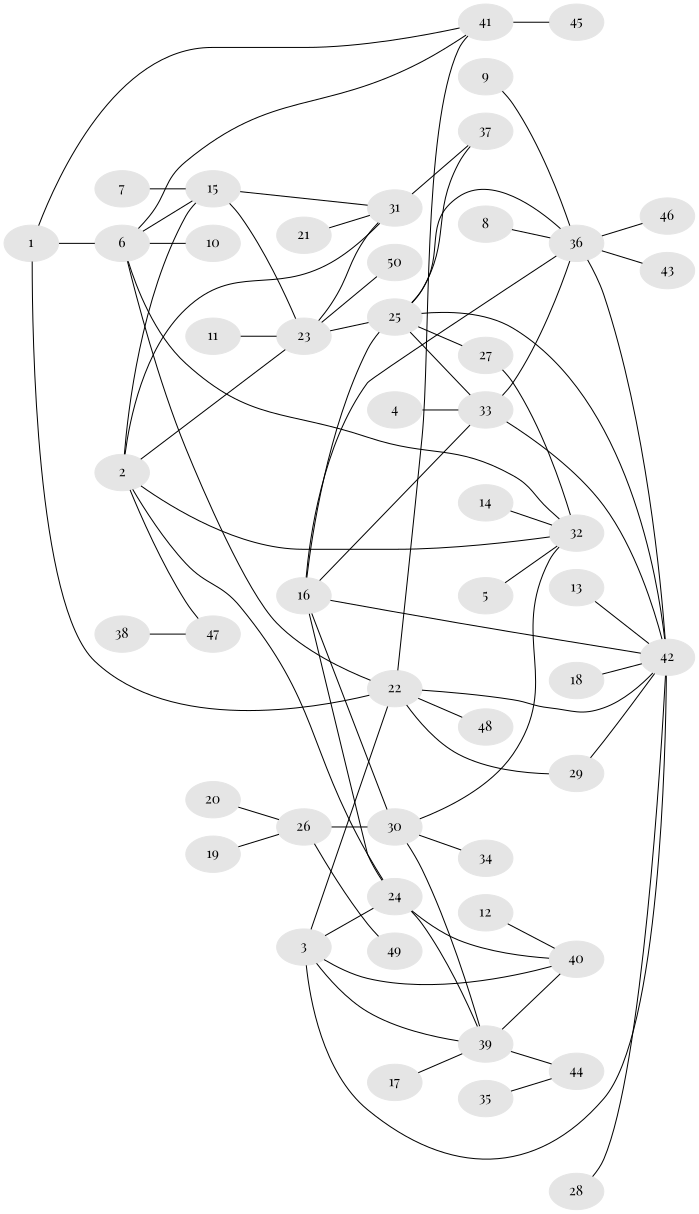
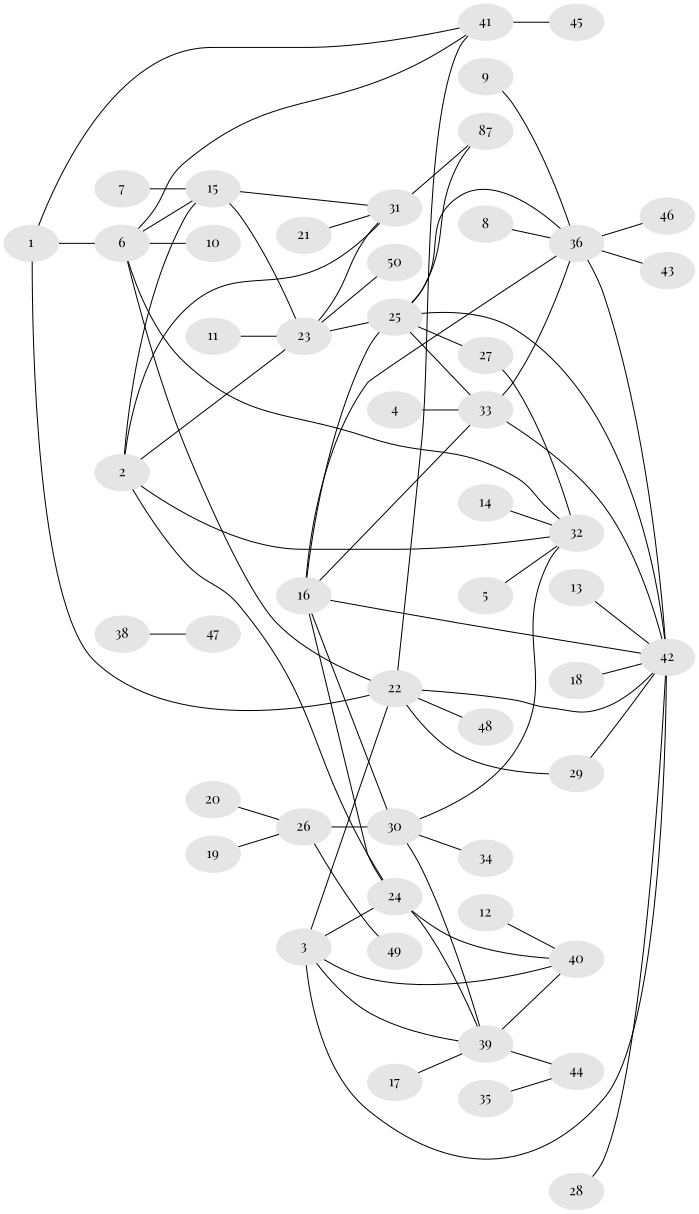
node "37": label "37" -> "87"
edge "2" -- "47": removed
